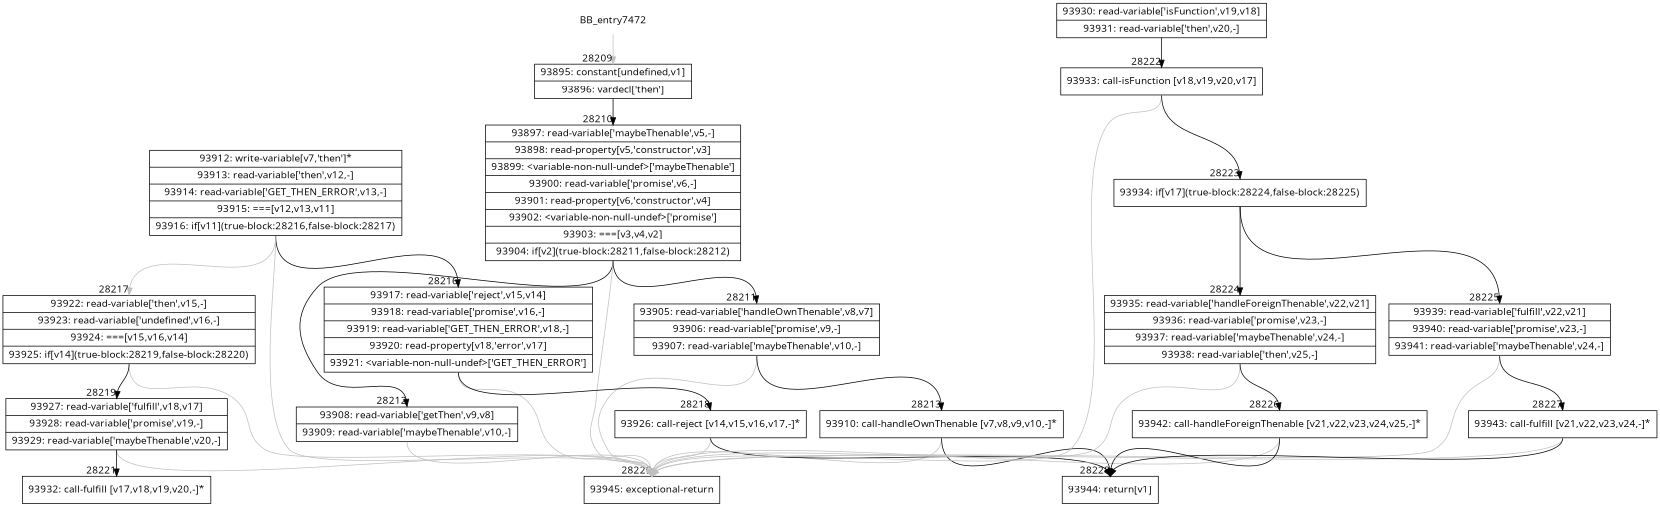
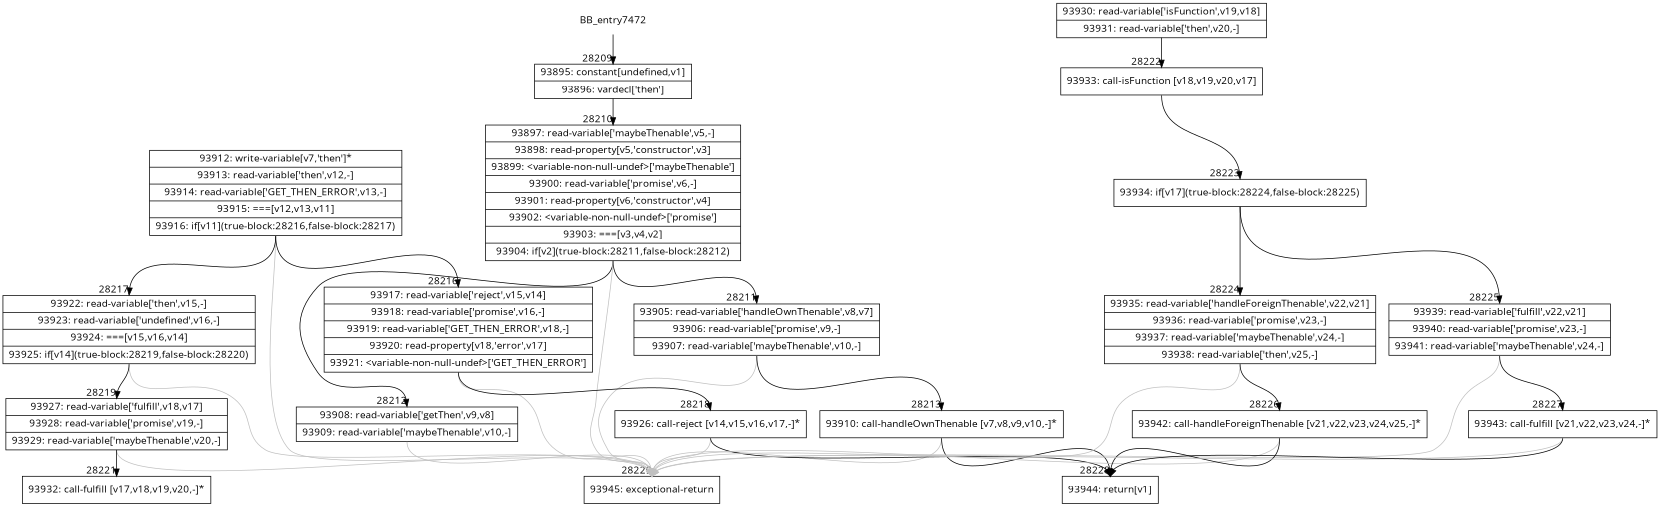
edge "BB_entry7472" -> "93895: constant[undefined,v1]": color gray -> black
edge "93912: write-variable[v7,'then']*" -> "93922: read-variable['then',v15,-]": color gray -> black
edge "93933: call-isFunction [v18,v19,v20,v17]" -> "93945: exceptional-return": removed
